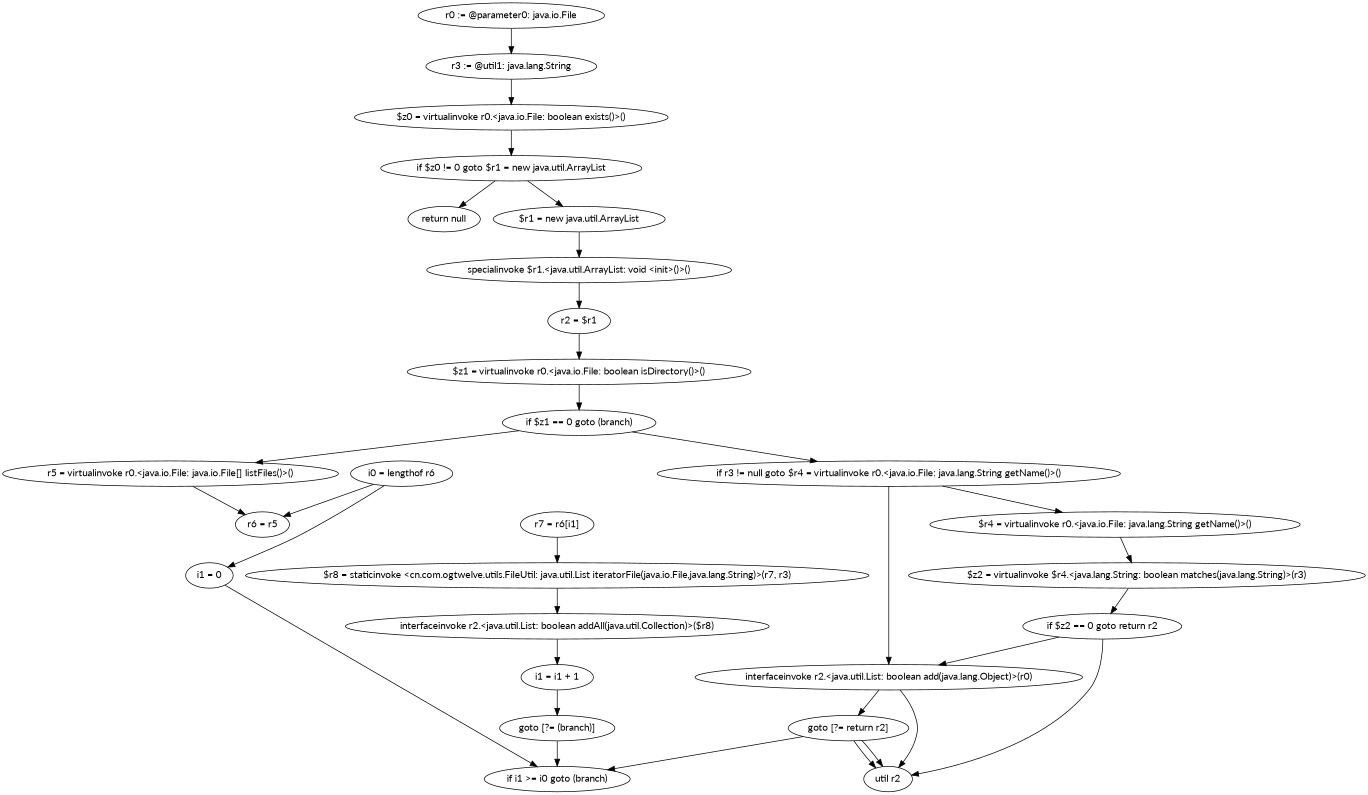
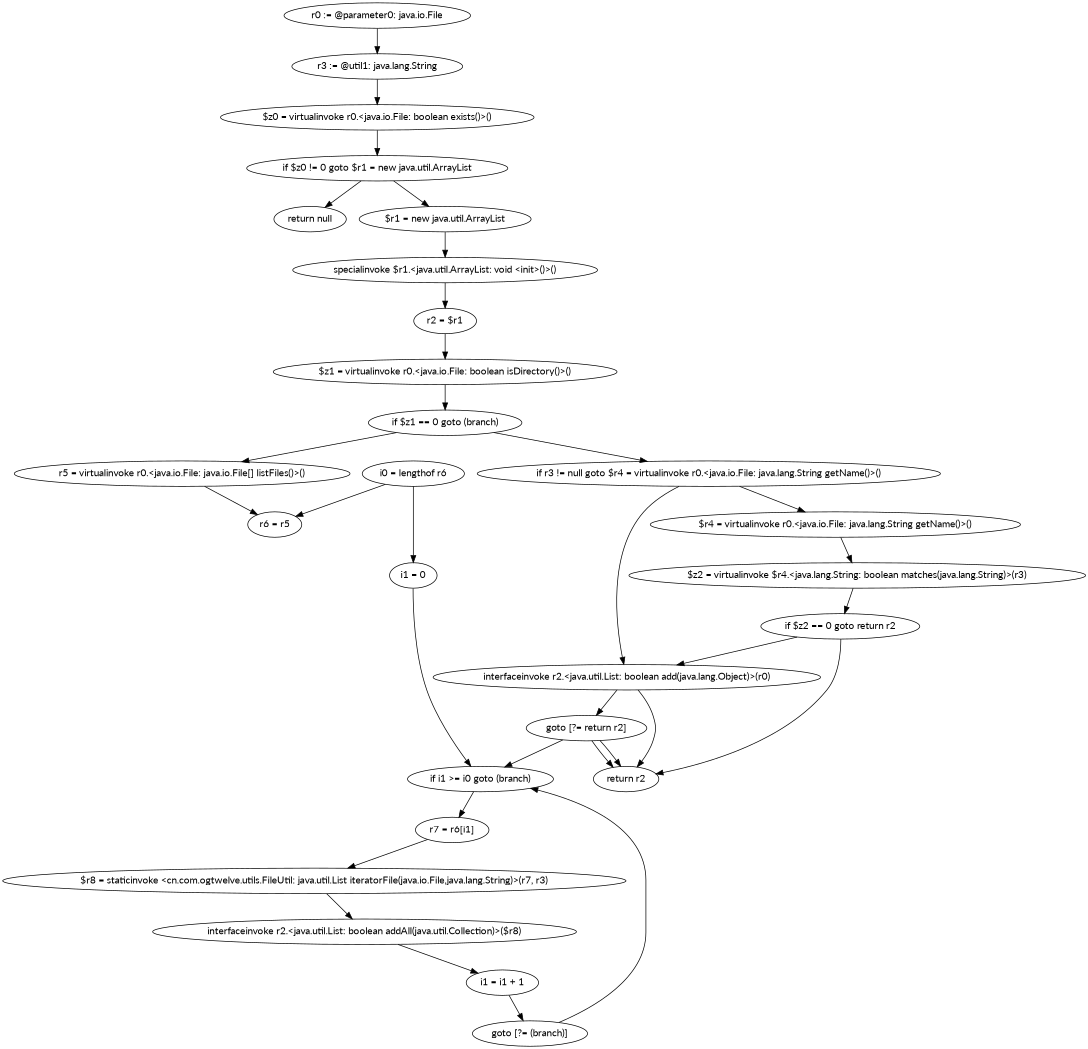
node "util r2": label "util r2" -> "return r2"
edge "if i1 >= i0 goto (branch)" -> "r7 = r6[i1]": added
